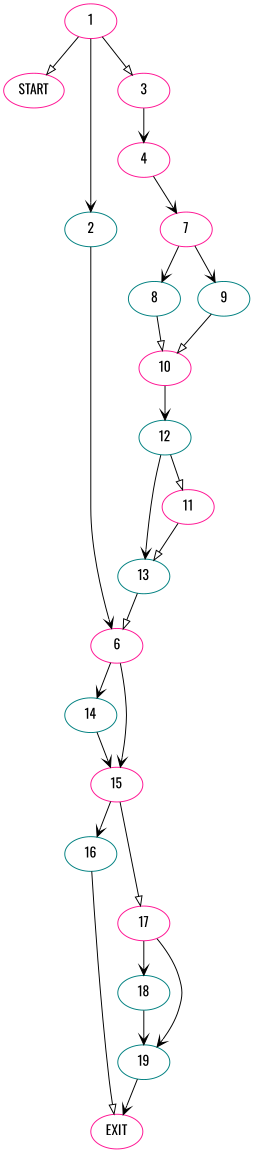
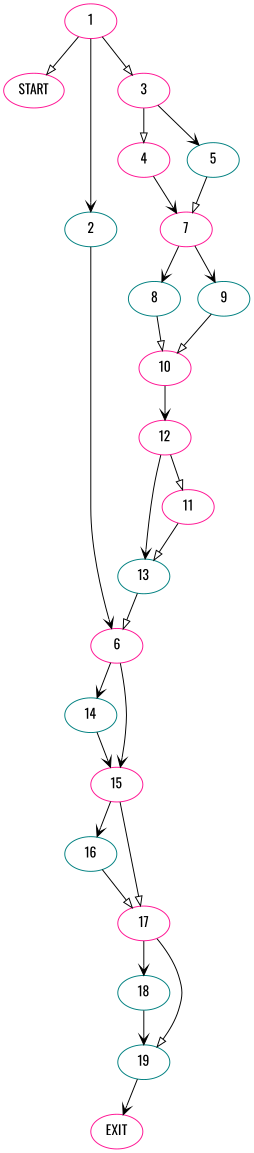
edge "3" -> "4": arrowhead vee -> onormal
node "5": added
node "12": color teal -> deeppink
edge "16" -> "EXIT": now "16" -> "17"
edge "17" -> "19": arrowhead vee -> onormal
